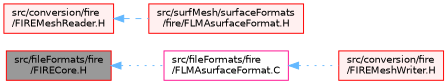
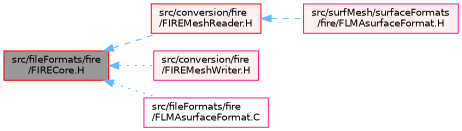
node "src/surfMesh/surfaceFormats /fire/FLMAsurfaceFormat.H": color red -> deeppink
edge "src/conversion/fire /FIREMeshReader.H" -> "src/fileFormats/fire /FIRECore.H": added
edge "src/conversion/fire /FIREMeshWriter.H" -> "src/fileFormats/fire /FLMAsurfaceFormat.C": now "src/conversion/fire /FIREMeshWriter.H" -> "src/fileFormats/fire /FIRECore.H"
node "src/conversion/fire /FIREMeshWriter.H": color red -> deeppink
